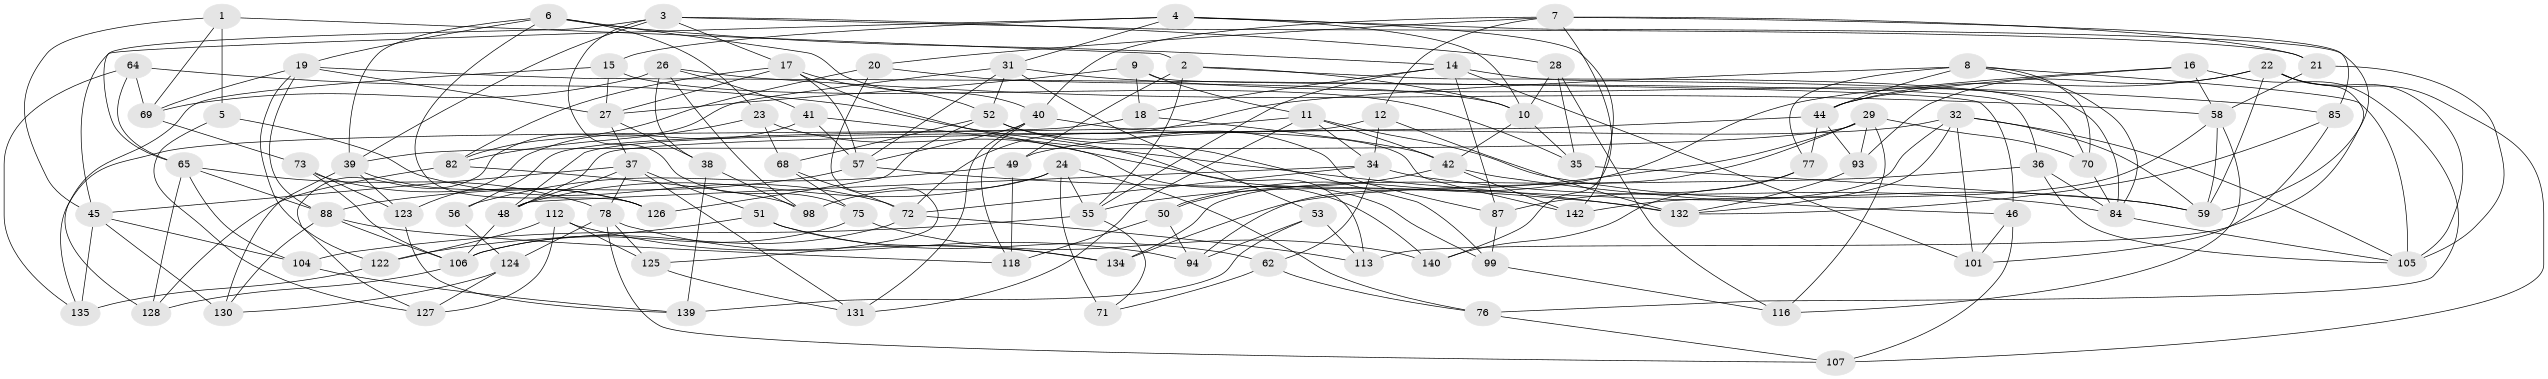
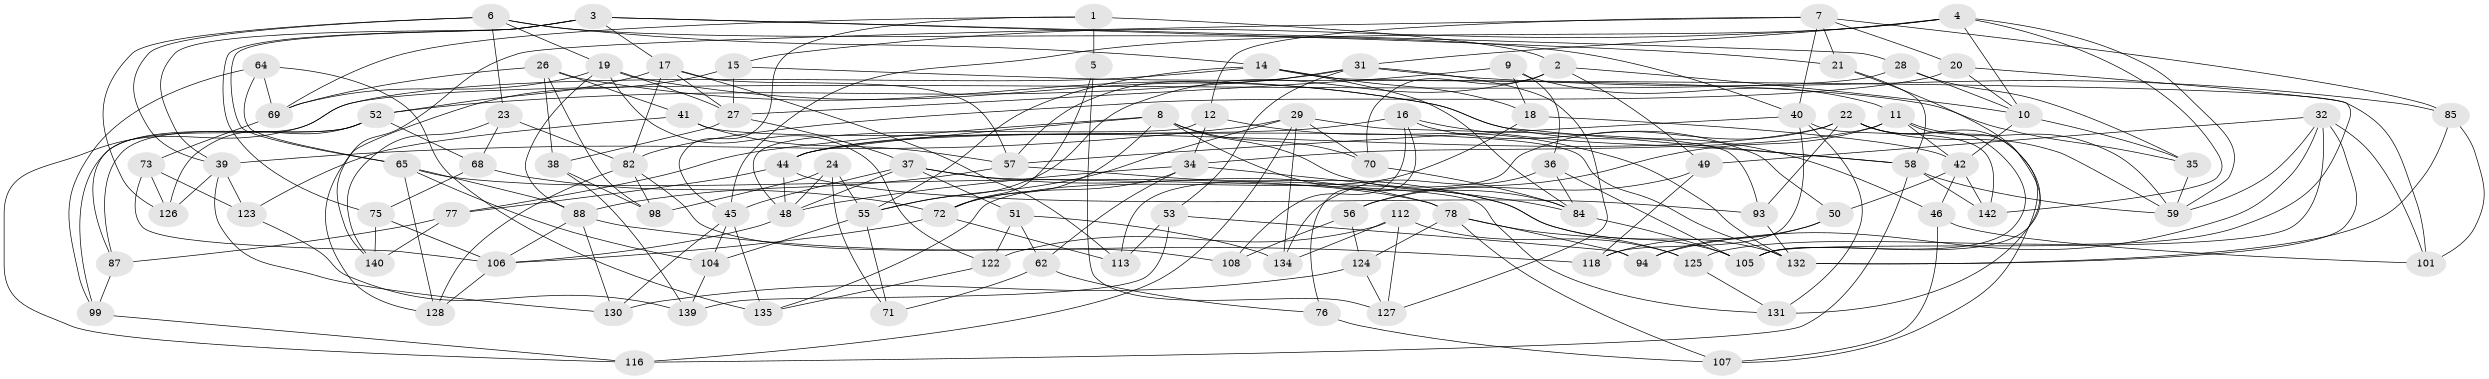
edge "24" -- "76": removed
node "108": added
